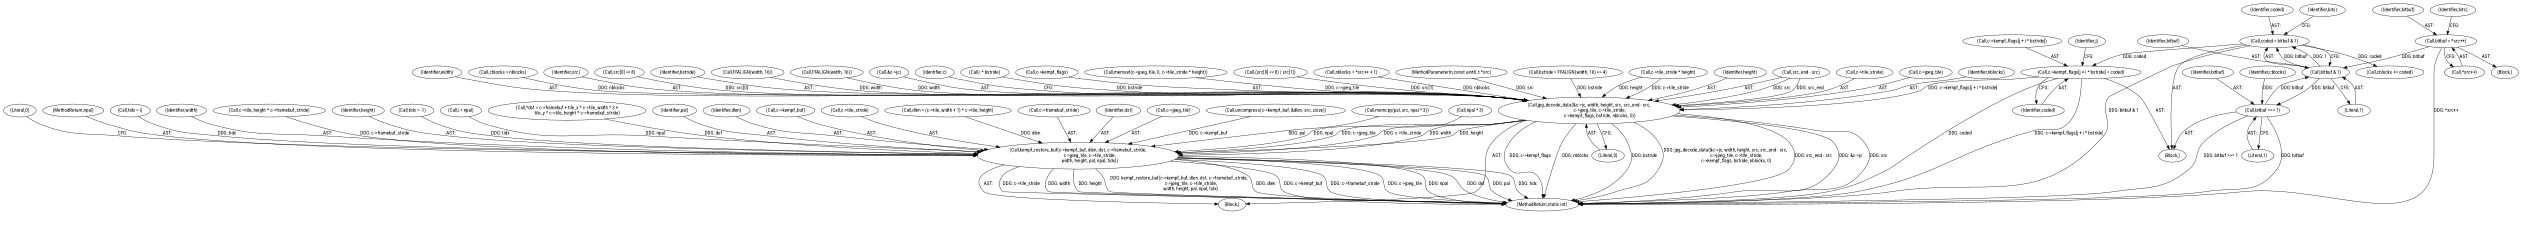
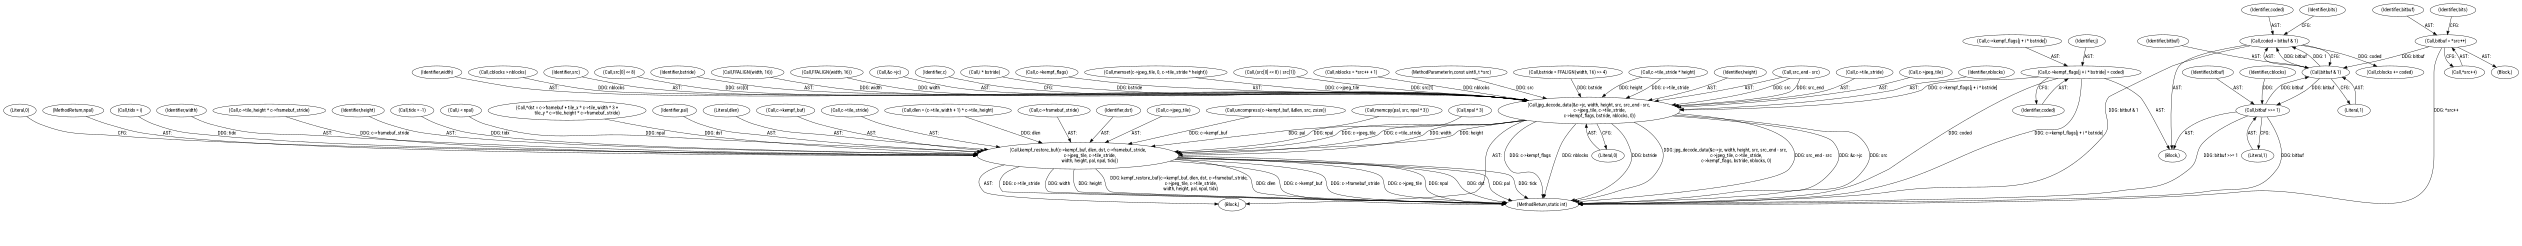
edge "(Call,coded = bitbuf & 1)" -> "(Call,c->kempf_flags[j + i * bstride] = coded)": removed, label "DDG: coded"
edge "(Identifier,j)" -> "(Call,c->kempf_flags[j + i * bstride] = coded)": label "CFG: " -> "AST: "
node "(Identifier,dlen)": label "(Identifier,dlen)" -> "(Literal,dlen)"
